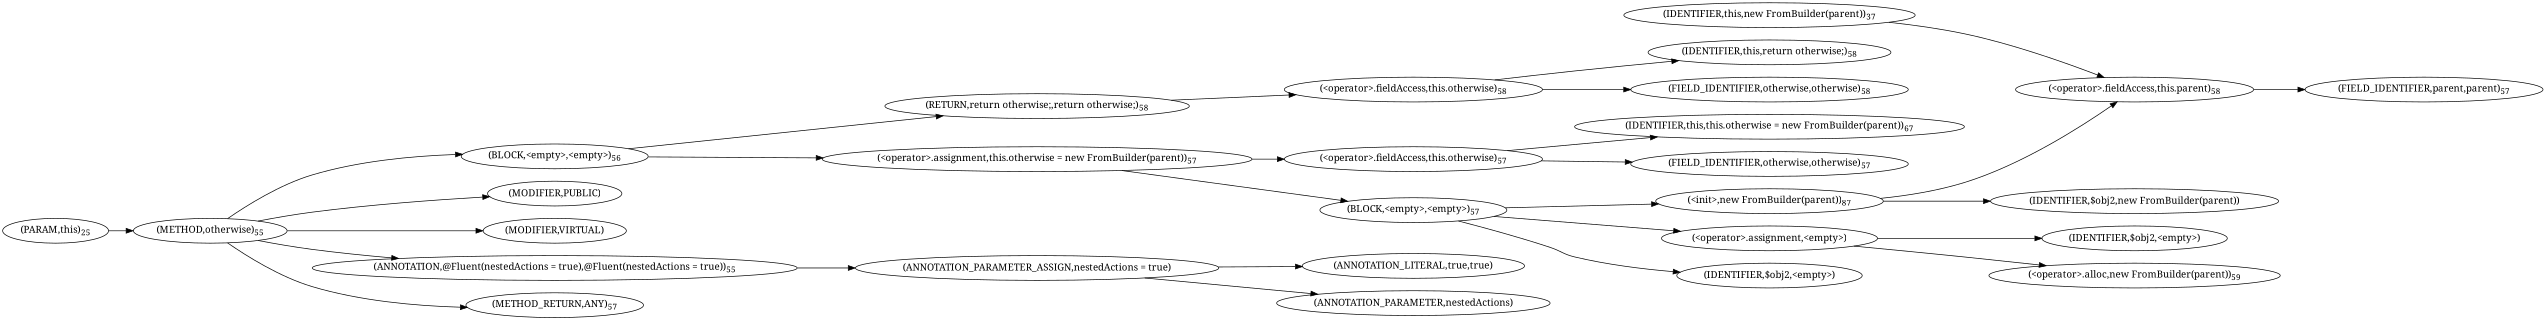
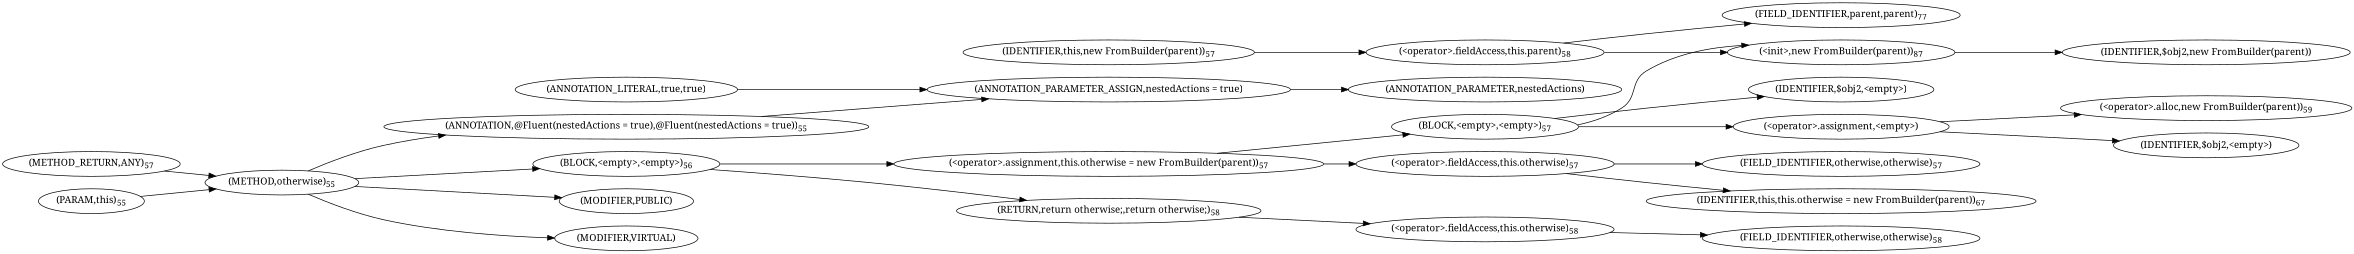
node "(IDENTIFIER,this,new FromBuilder(parent))": text "37" -> "57"
node "(IDENTIFIER,this,return otherwise;)": removed
node "(FIELD_IDENTIFIER,parent,parent)": text "57" -> "77"
edge "(<init>,new FromBuilder(parent))" -> "(<operator>.fieldAccess,this.parent)": reversed
node "(PARAM,this)": text "25" -> "55"
edge "(ANNOTATION_PARAMETER_ASSIGN,nestedActions = true)" -> "(ANNOTATION_LITERAL,true,true)": reversed
edge "(METHOD,otherwise)" -> "(METHOD_RETURN,ANY)": reversed
